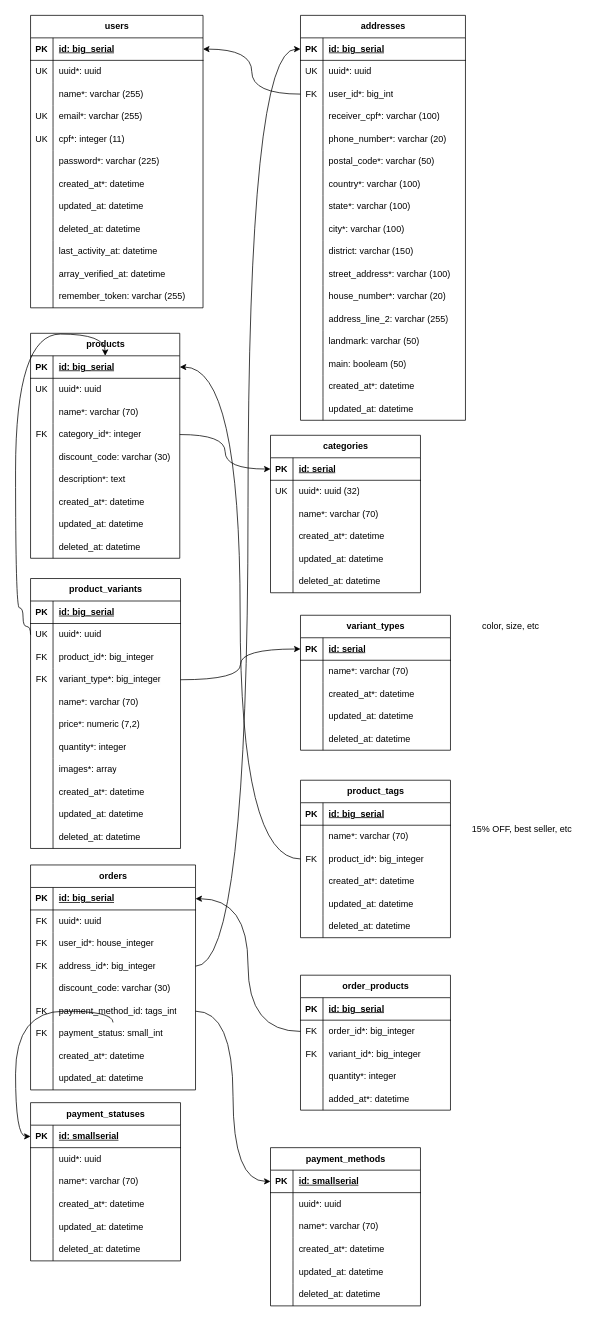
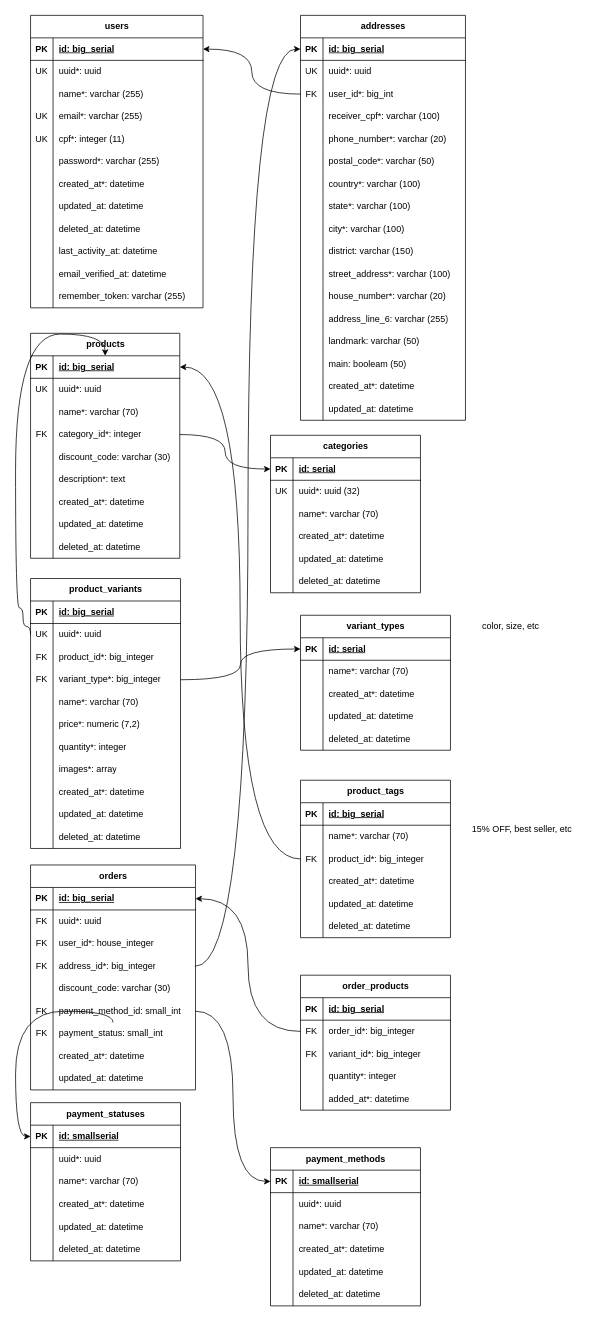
node "password*: varchar (225)": label "password*: varchar (225)" -> "password*: varchar (255)"
node "array_verified_at: datetime": label "array_verified_at: datetime" -> "email_verified_at: datetime"
node "address_line_2: varchar (255)": label "address_line_2: varchar (255)" -> "address_line_6: varchar (255)"
node "payment_method_id: tags_int": label "payment_method_id: tags_int" -> "payment_method_id: small_int"
